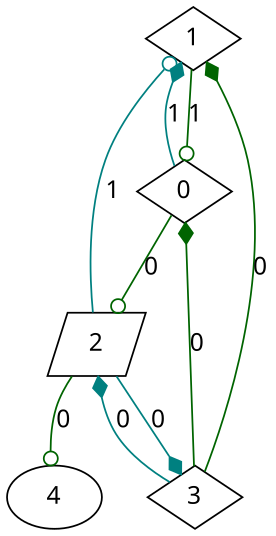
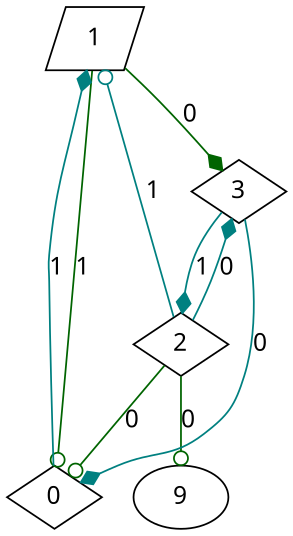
node "1": shape diamond -> parallelogram
edge "0" -> "2": reversed
edge "3" -> "1": reversed
node "2": shape parallelogram -> diamond
edge "3" -> "0": color darkgreen -> teal
edge "3" -> "2": label "0" -> "1"
node "4": label "4" -> "9"
